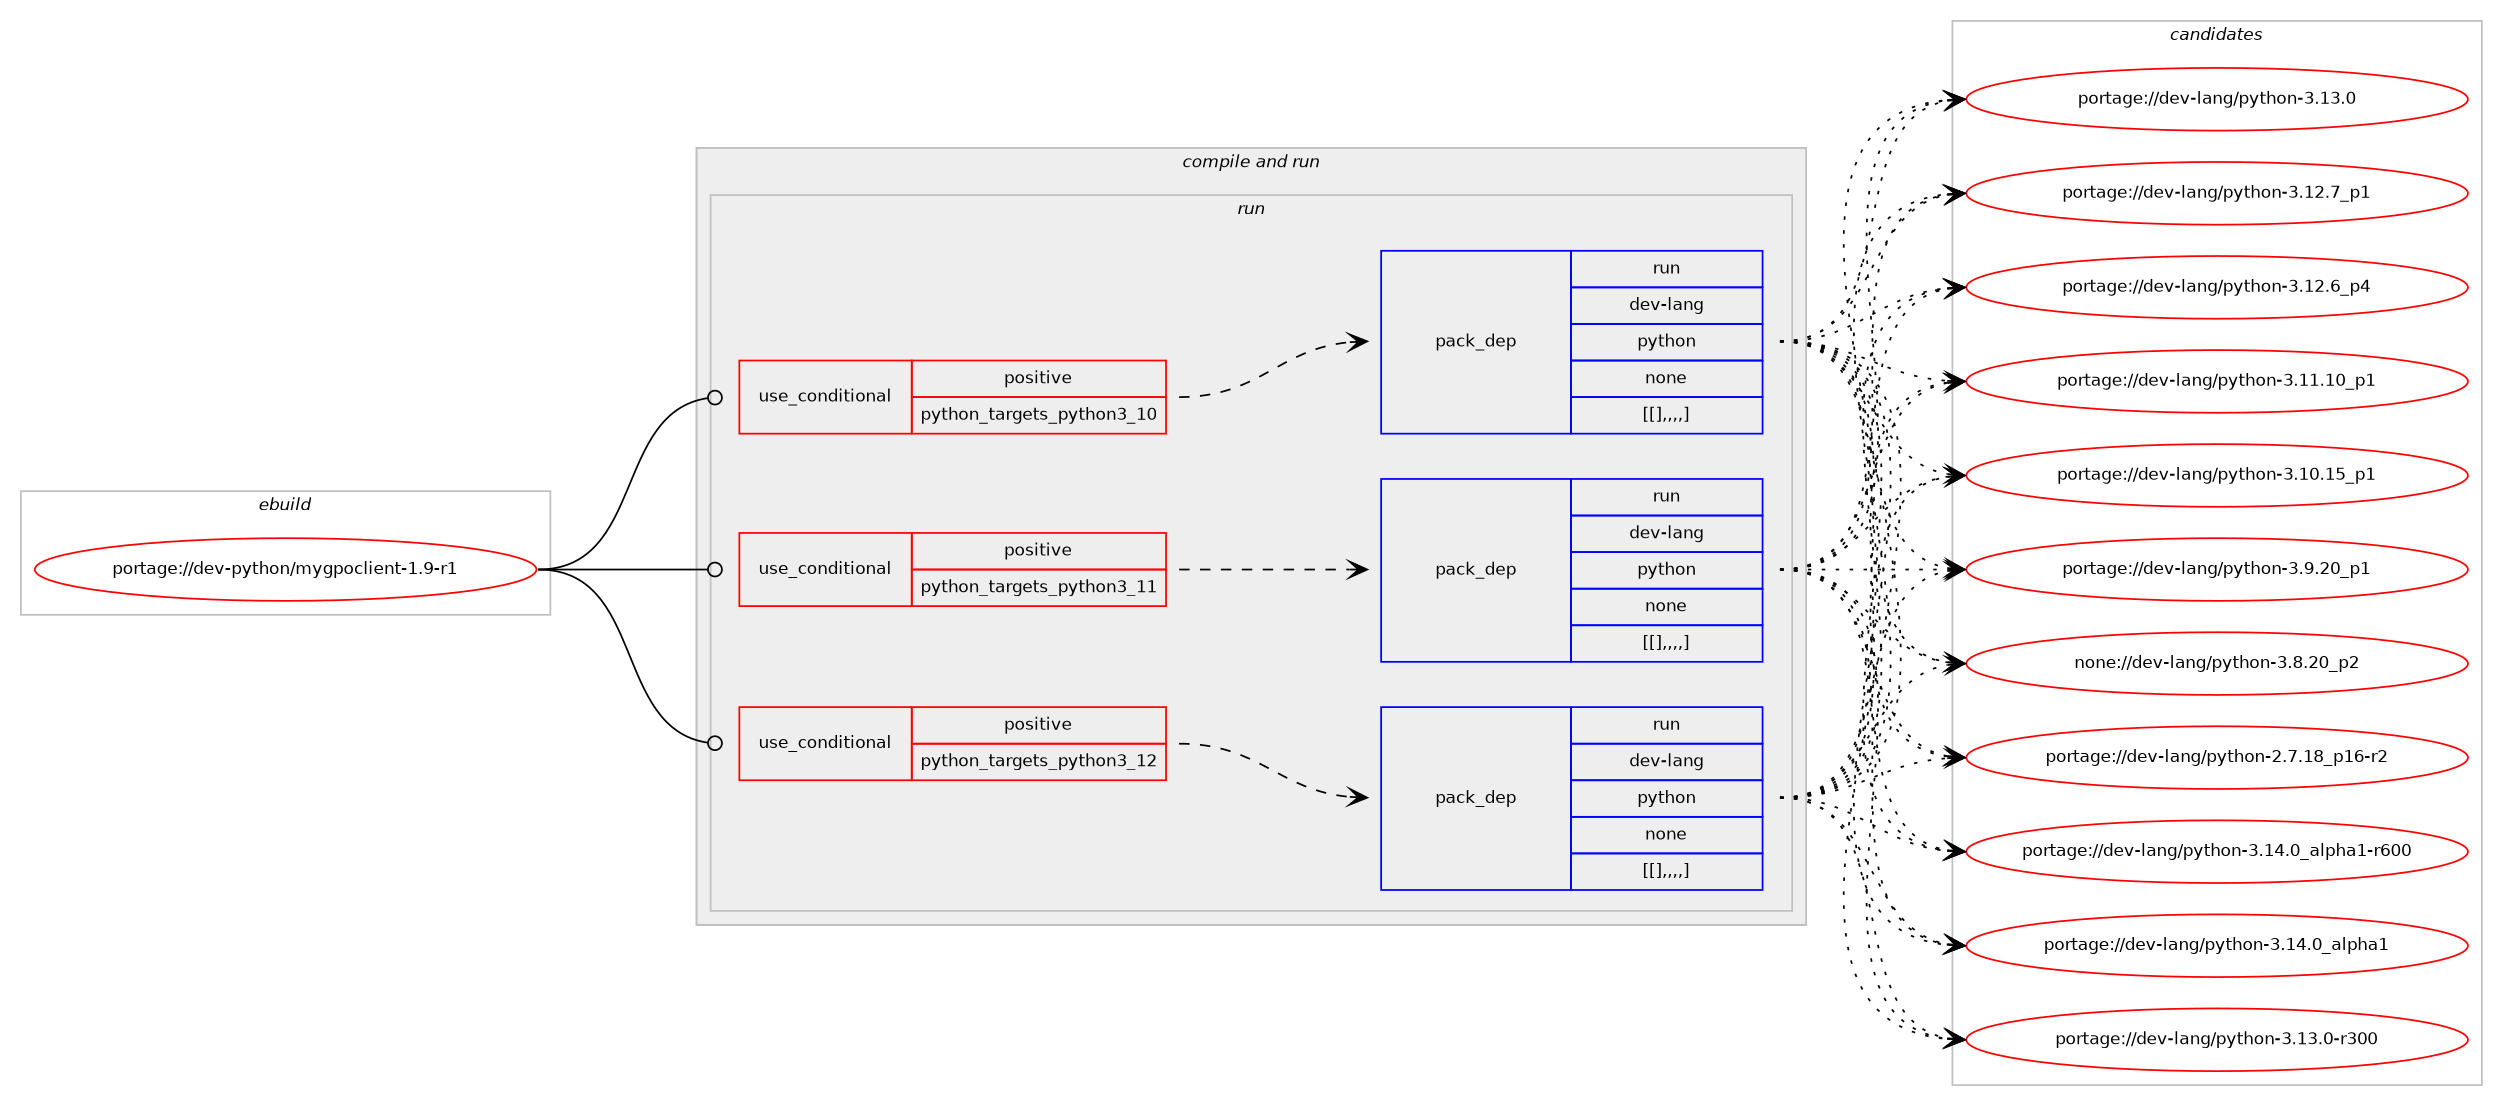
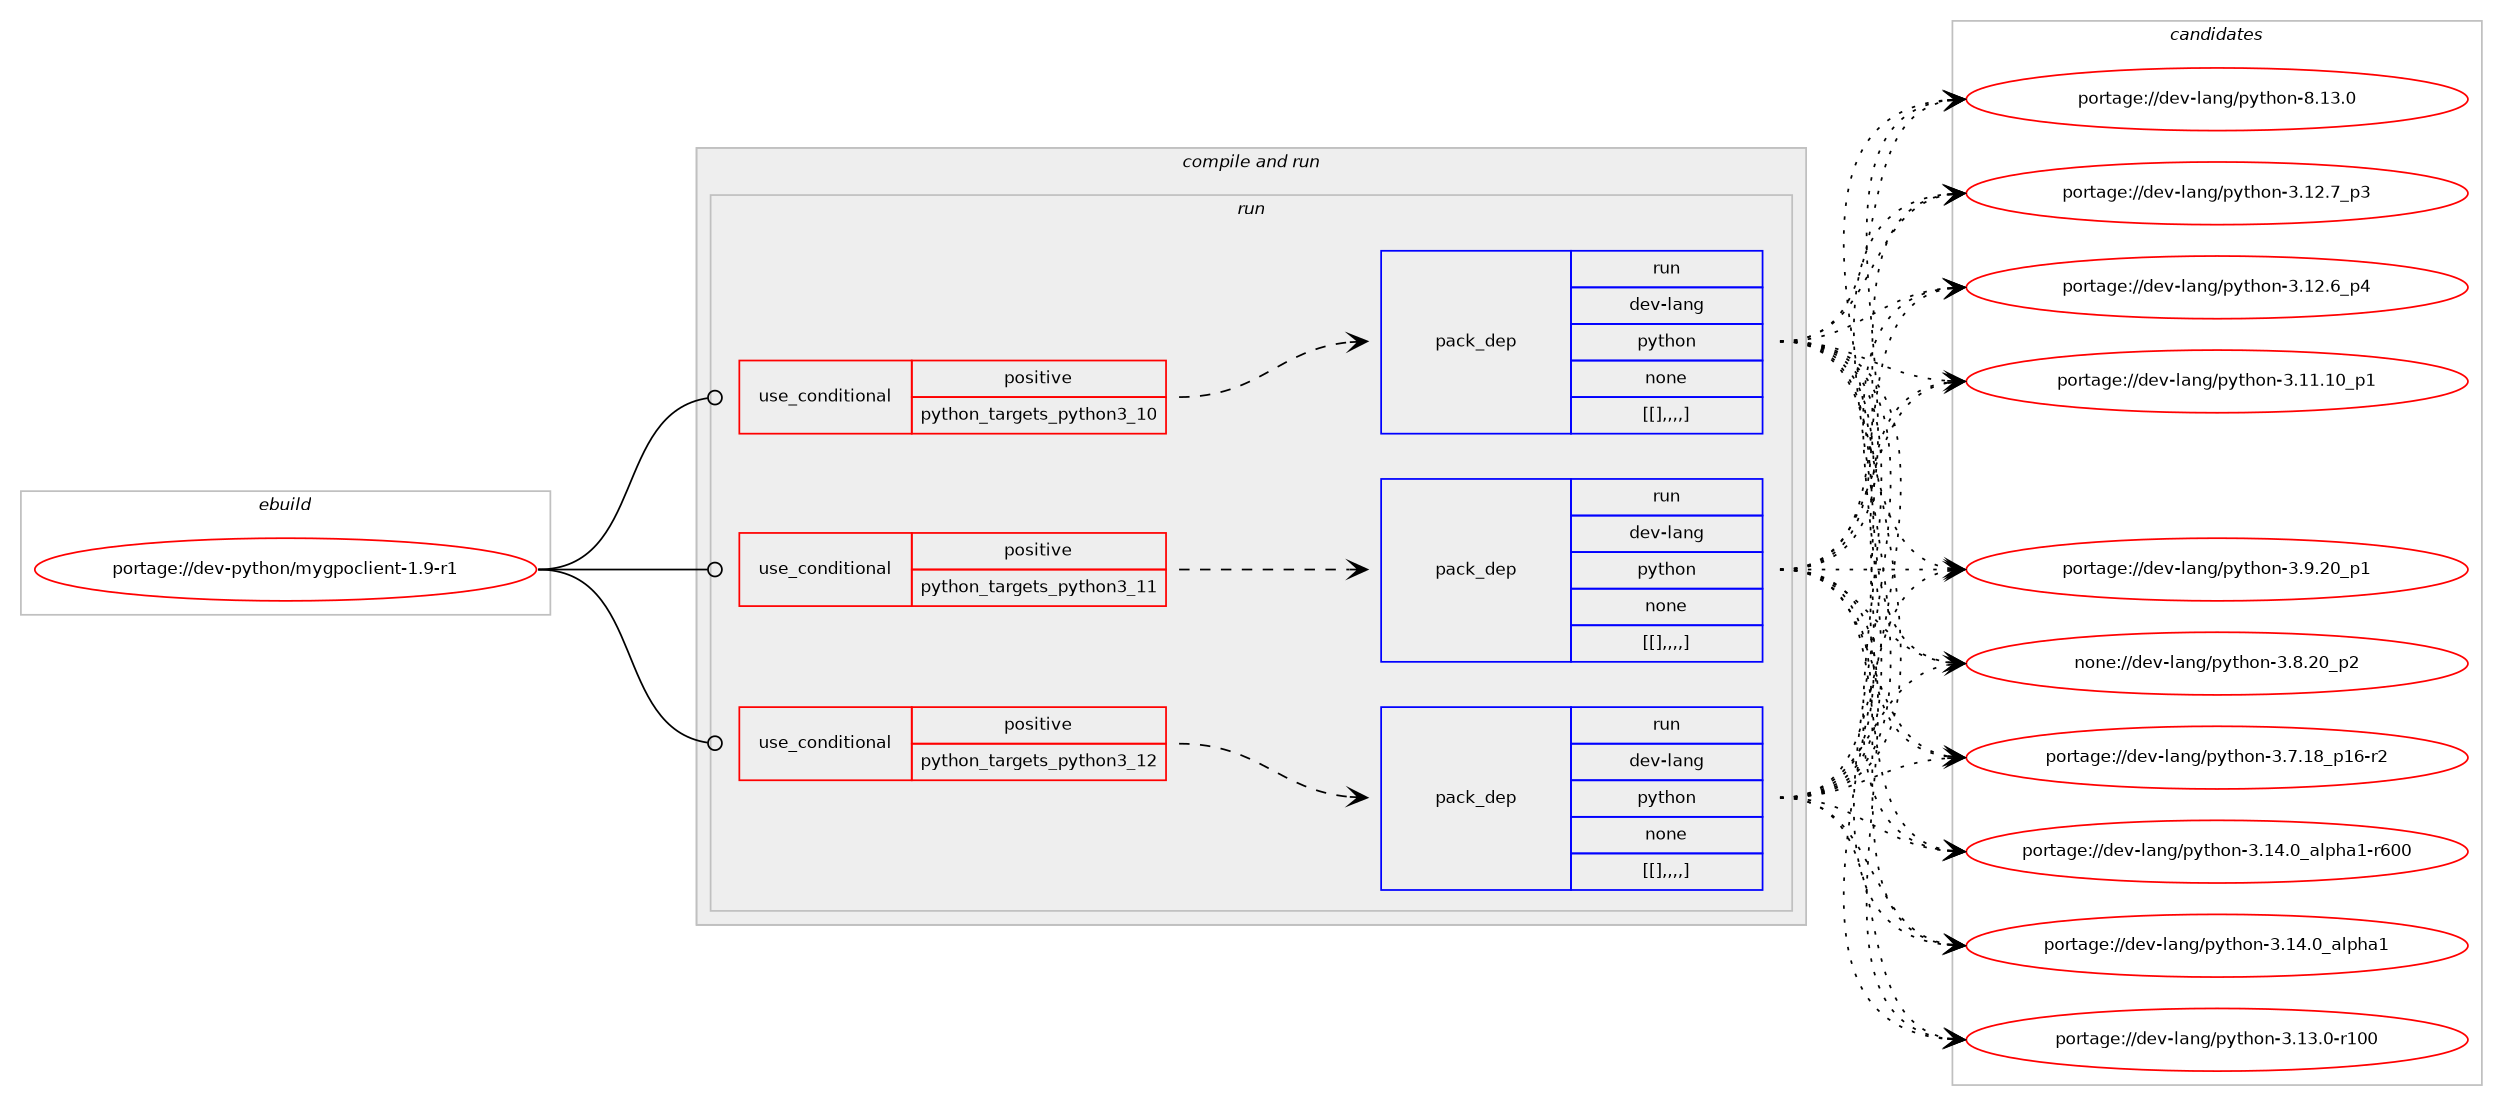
node "portage://dev-lang/python-3.13.0": label "portage://dev-lang/python-3.13.0" -> "portage://dev-lang/python-8.13.0"
node "portage://dev-lang/python-3.12.7_p1": label "portage://dev-lang/python-3.12.7_p1" -> "portage://dev-lang/python-3.12.7_p3"
node "portage://dev-lang/python-3.10.15_p1": removed
node "portage://dev-lang/python-2.7.18_p16-r2": label "portage://dev-lang/python-2.7.18_p16-r2" -> "portage://dev-lang/python-3.7.18_p16-r2"
node "portage://dev-lang/python-3.13.0-r300": label "portage://dev-lang/python-3.13.0-r300" -> "portage://dev-lang/python-3.13.0-r100"
